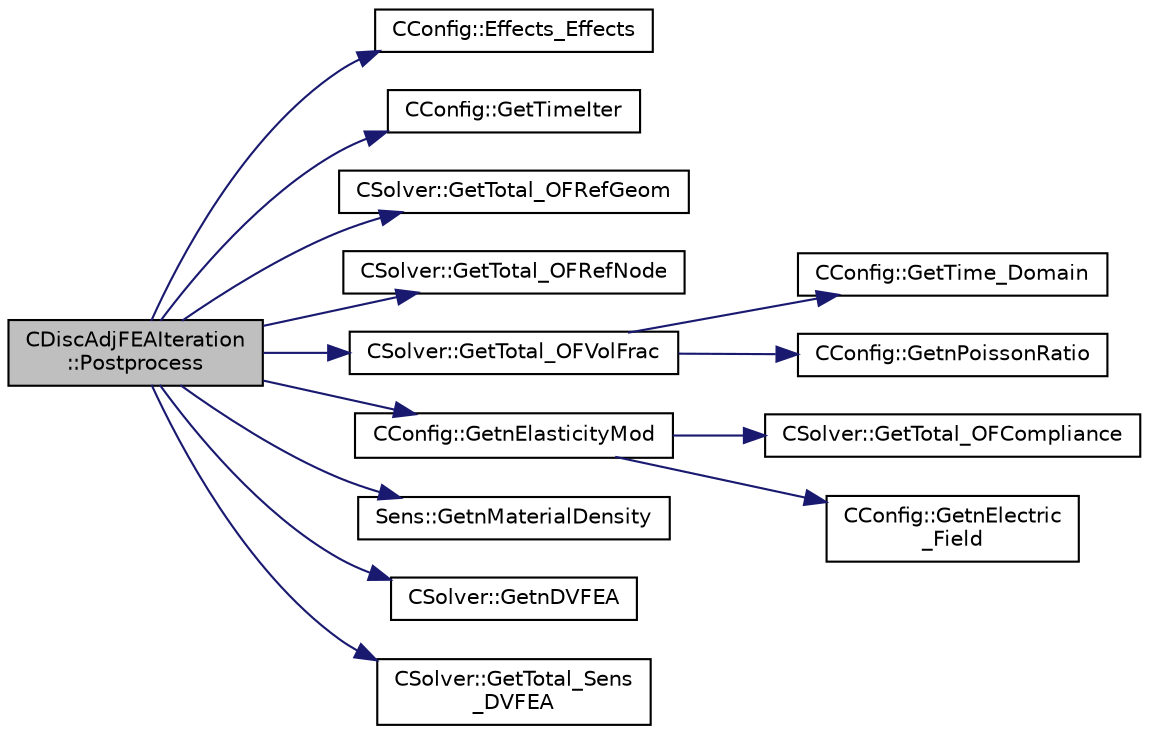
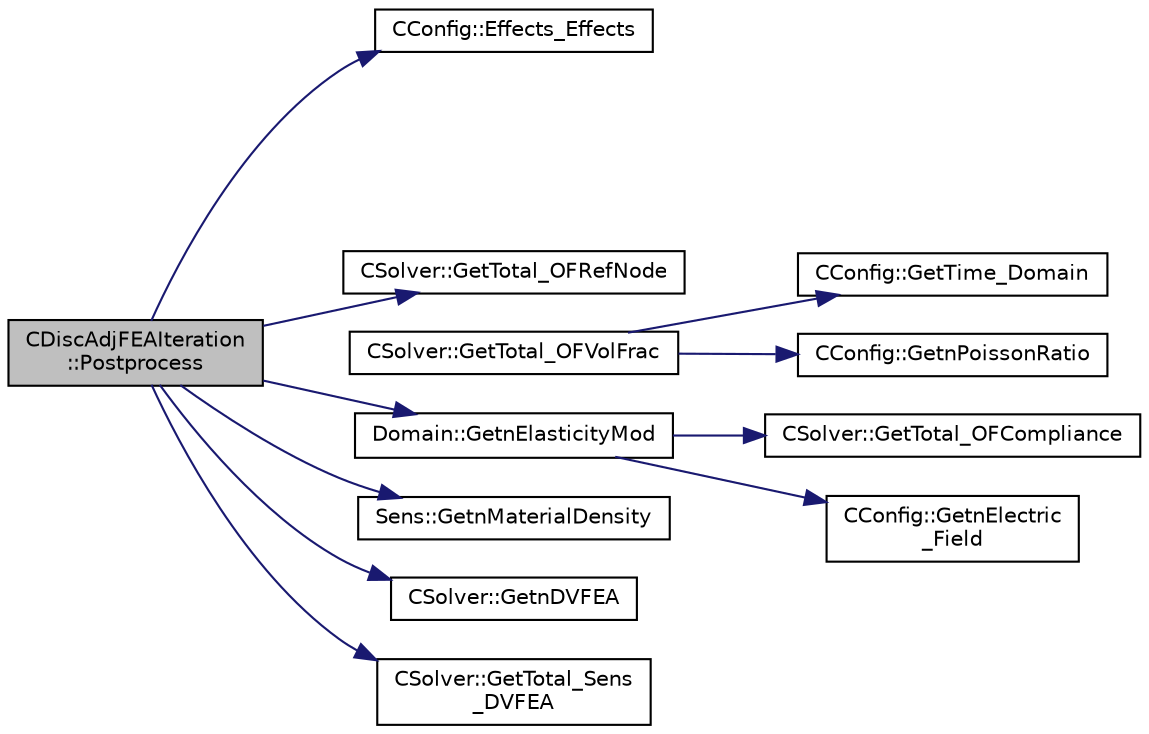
node "CConfig::GetTimeIter": removed
node "CSolver::GetTotal_OFRefGeom": removed
edge "CDiscAdjFEAIteration ::Postprocess" -> "CSolver::GetTotal_OFVolFrac": removed
node "CConfig::GetnElasticityMod": label "CConfig::GetnElasticityMod" -> "Domain::GetnElasticityMod"
